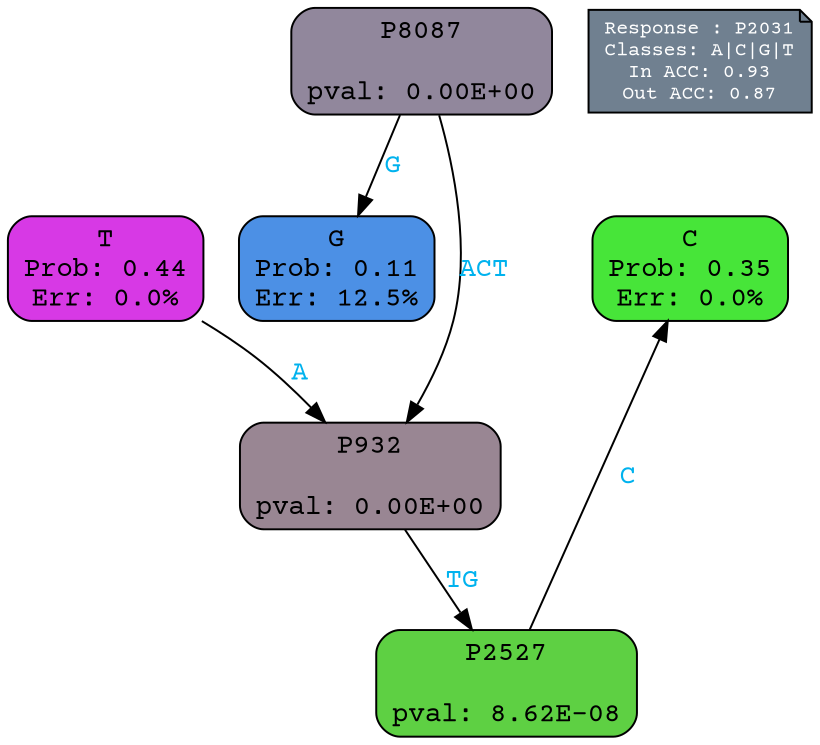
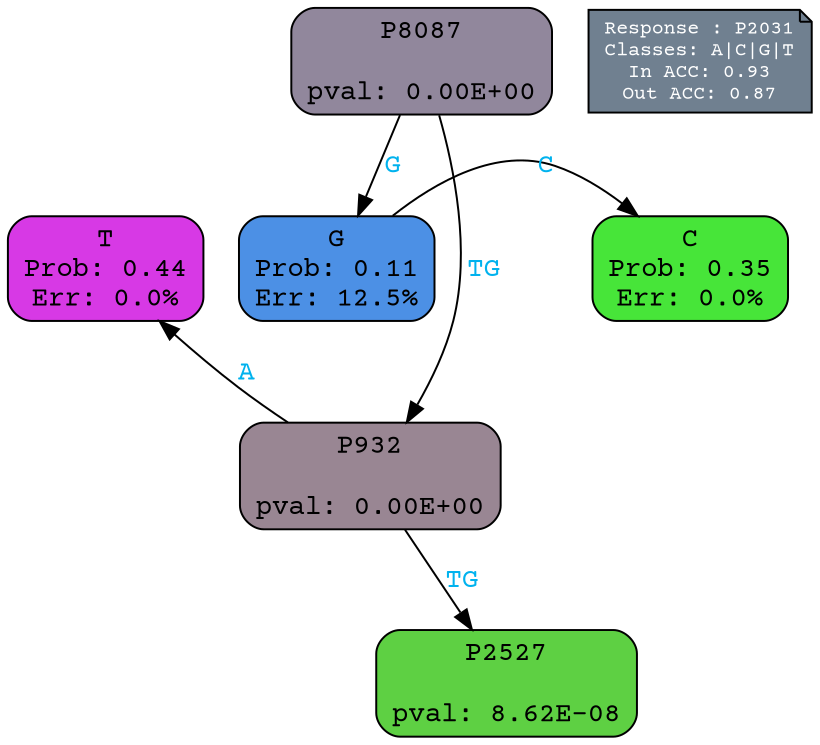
edge "P8087 pval: 0.00E+00" -> "P932 pval: 0.00E+00": label "ACT" -> "TG"
edge "T Prob: 0.44 Err: 0.0%" -> "P932 pval: 0.00E+00": reversed
edge "P2527 pval: 8.62E-08" -> "C Prob: 0.35 Err: 0.0%": now "G Prob: 0.11 Err: 12.5%" -> "C Prob: 0.35 Err: 0.0%"
